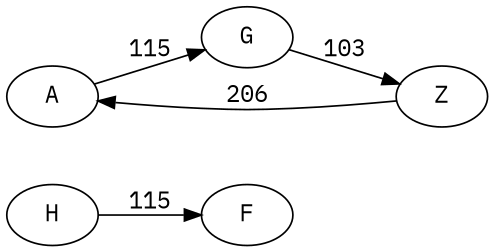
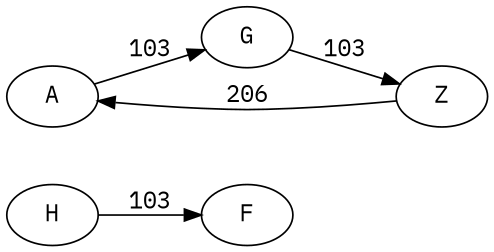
edge "A" -> "G": label "115" -> "103"
edge "H" -> "F": label "115" -> "103"
